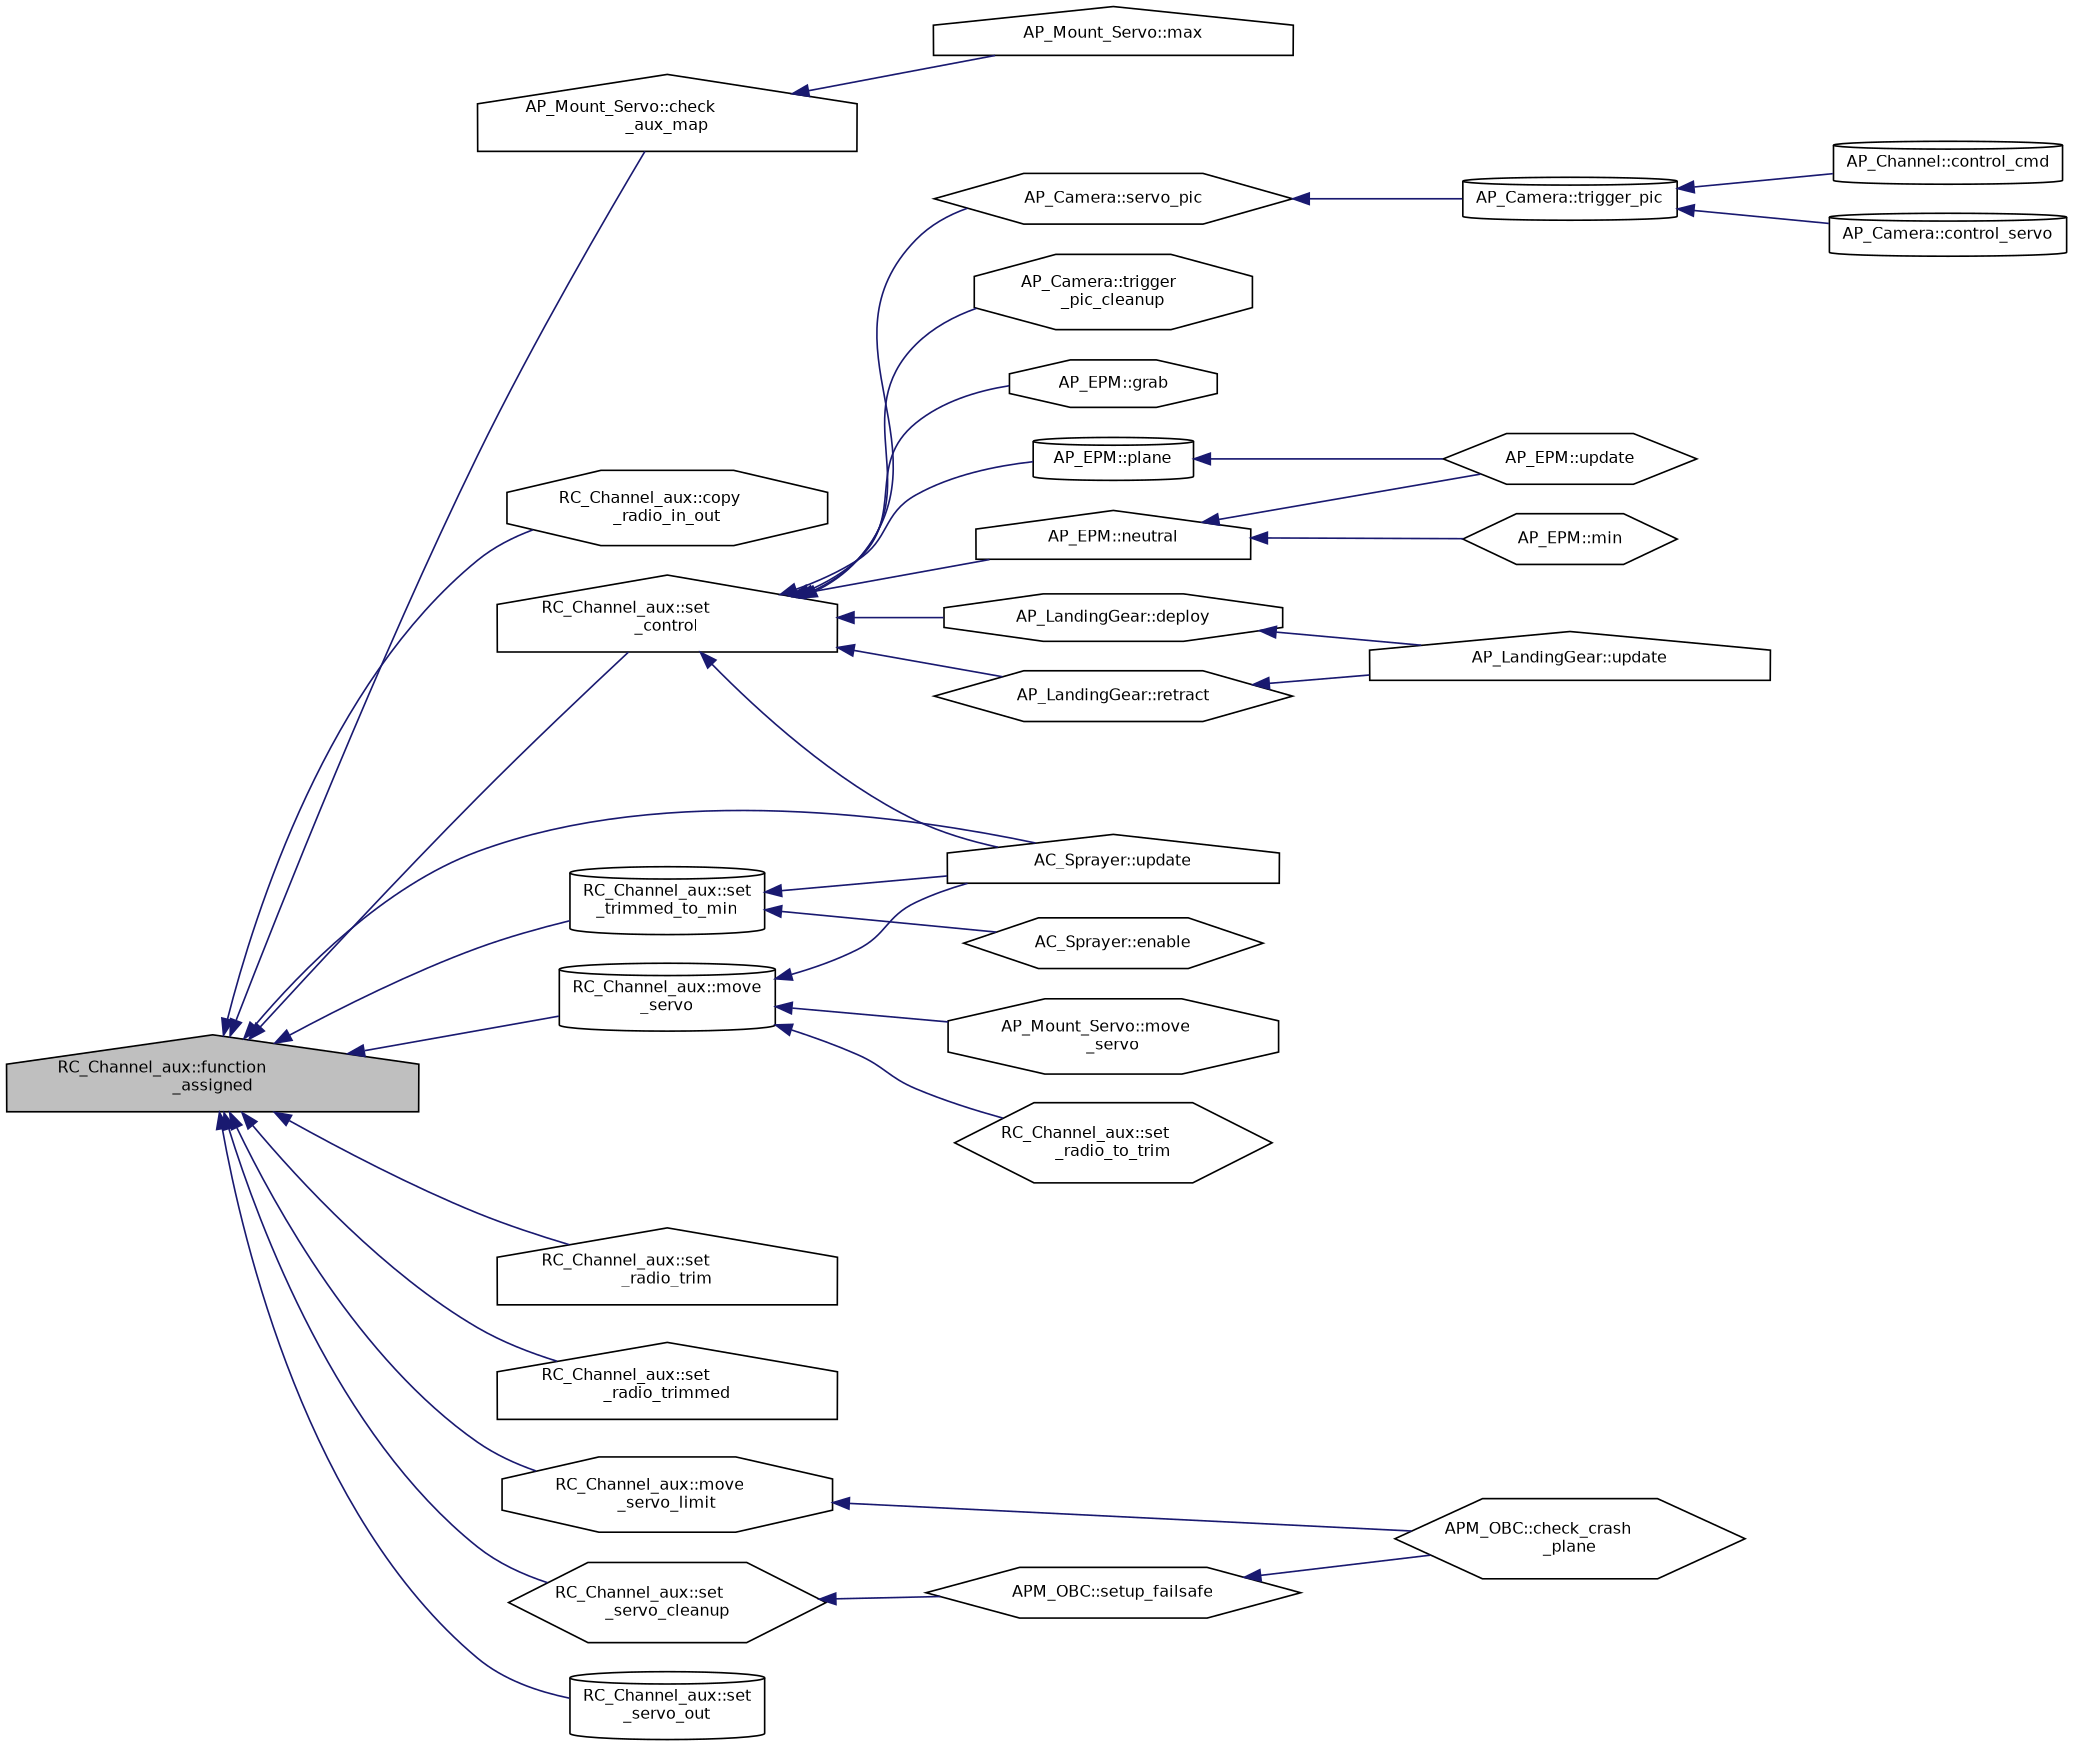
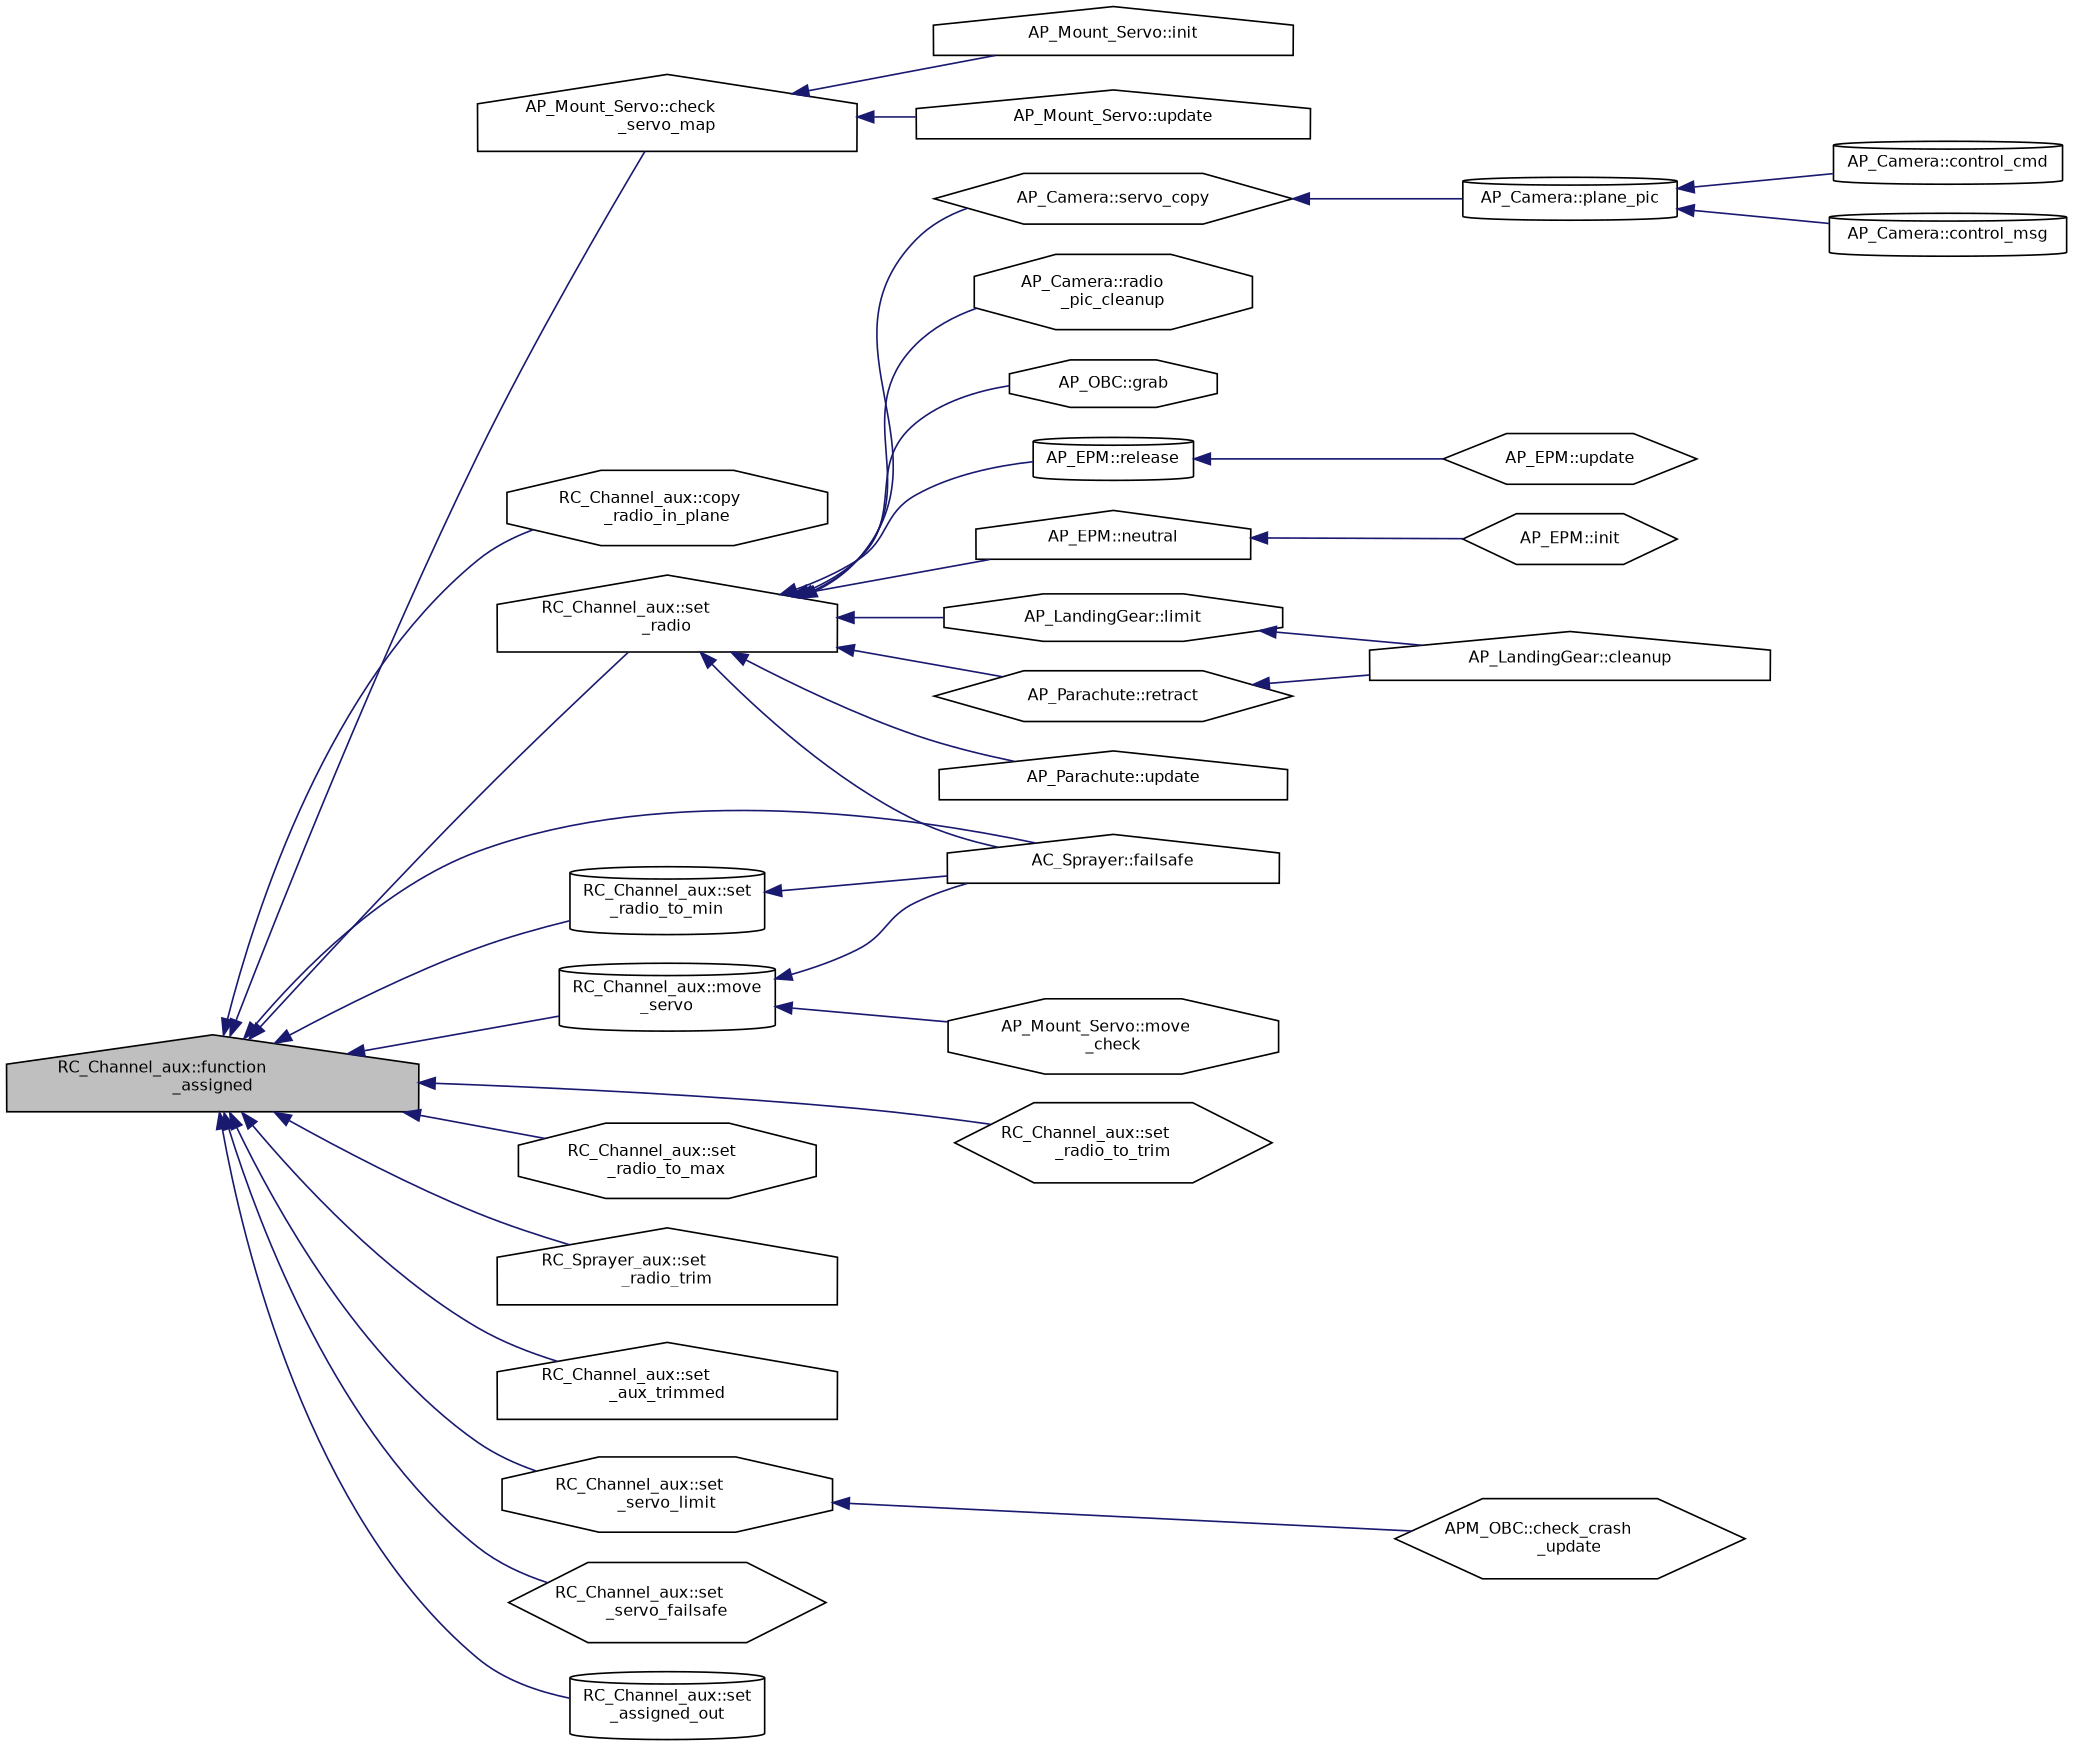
node "AP_Mount_Servo::max": label "AP_Mount_Servo::max" -> "AP_Mount_Servo::init"
node "AP_Mount_Servo::check _aux_map": label "AP_Mount_Servo::check _aux_map" -> "AP_Mount_Servo::check _servo_map"
node "AP_Mount_Servo::update": added
node "AP_Channel::control_cmd": label "AP_Channel::control_cmd" -> "AP_Camera::control_cmd"
node "AP_Camera::servo_pic": label "AP_Camera::servo_pic" -> "AP_Camera::servo_copy"
node "AP_Camera::trigger_pic": label "AP_Camera::trigger_pic" -> "AP_Camera::plane_pic"
node "AP_Camera::control_servo": label "AP_Camera::control_servo" -> "AP_Camera::control_msg"
node "AP_Camera::trigger _pic_cleanup": label "AP_Camera::trigger _pic_cleanup" -> "AP_Camera::radio _pic_cleanup"
node "AP_EPM::grab": label "AP_EPM::grab" -> "AP_OBC::grab"
node "AP_EPM::plane": label "AP_EPM::plane" -> "AP_EPM::release"
edge "AP_EPM::update" -> "AP_EPM::neutral": removed
node "RC_Channel_aux::copy _radio_in_out": label "RC_Channel_aux::copy _radio_in_out" -> "RC_Channel_aux::copy _radio_in_plane"
node "AP_EPM::min": label "AP_EPM::min" -> "AP_EPM::init"
node "RC_Channel_aux::set _control": label "RC_Channel_aux::set _control" -> "RC_Channel_aux::set _radio"
node "AP_LandingGear::deploy": label "AP_LandingGear::deploy" -> "AP_LandingGear::limit"
node "AP_LandingGear::update": label "AP_LandingGear::update" -> "AP_LandingGear::cleanup"
node "AP_LandingGear::retract": label "AP_LandingGear::retract" -> "AP_Parachute::retract"
node "AP_Parachute::update": added
node "AC_Sprayer::update": label "AC_Sprayer::update" -> "AC_Sprayer::failsafe"
node "RC_Channel_aux::set _trimmed_to_min": label "RC_Channel_aux::set _trimmed_to_min" -> "RC_Channel_aux::set _radio_to_min"
node "AC_Sprayer::enable": removed
node "AP_Mount_Servo::move _servo": label "AP_Mount_Servo::move _servo" -> "AP_Mount_Servo::move _check"
edge "RC_Channel_aux::set _radio_to_trim" -> "RC_Channel_aux::move _servo": now "RC_Channel_aux::set _radio_to_trim" -> "RC_Channel_aux::function _assigned"
node "RC_Channel_aux::set _radio_to_max": added
node "RC_Channel_aux::set _radio_trim": label "RC_Channel_aux::set _radio_trim" -> "RC_Sprayer_aux::set _radio_trim"
node "RC_Channel_aux::set _radio_trimmed": label "RC_Channel_aux::set _radio_trimmed" -> "RC_Channel_aux::set _aux_trimmed"
node "RC_Channel_aux::move _servo_limit": label "RC_Channel_aux::move _servo_limit" -> "RC_Channel_aux::set _servo_limit"
node "APM_OBC::check_crash _plane": label "APM_OBC::check_crash _plane" -> "APM_OBC::check_crash _update"
node "APM_OBC::setup_failsafe": removed
node "RC_Channel_aux::set _servo_cleanup": label "RC_Channel_aux::set _servo_cleanup" -> "RC_Channel_aux::set _servo_failsafe"
node "RC_Channel_aux::set _servo_out": label "RC_Channel_aux::set _servo_out" -> "RC_Channel_aux::set _assigned_out"
